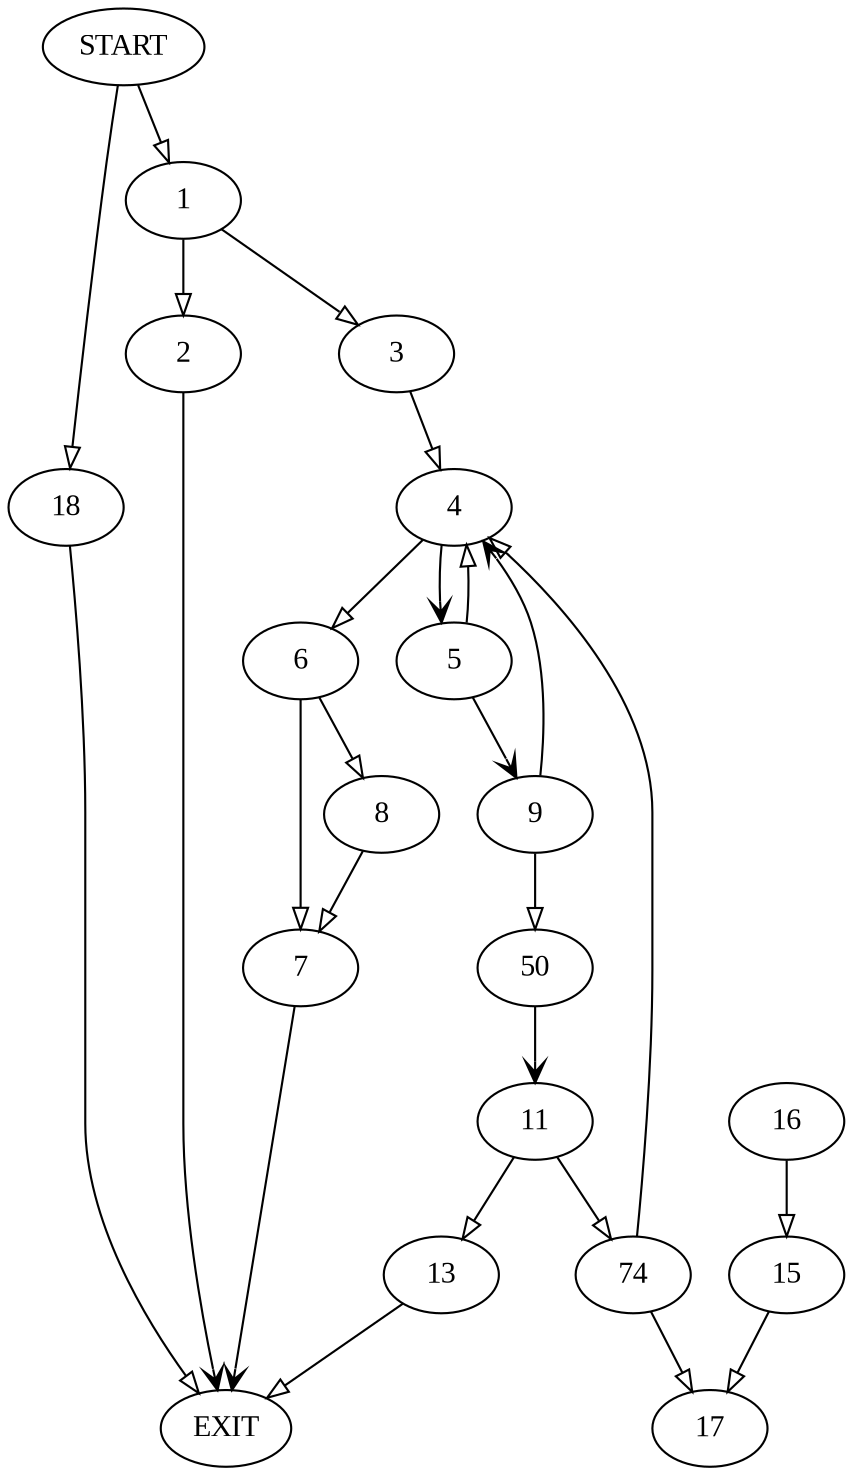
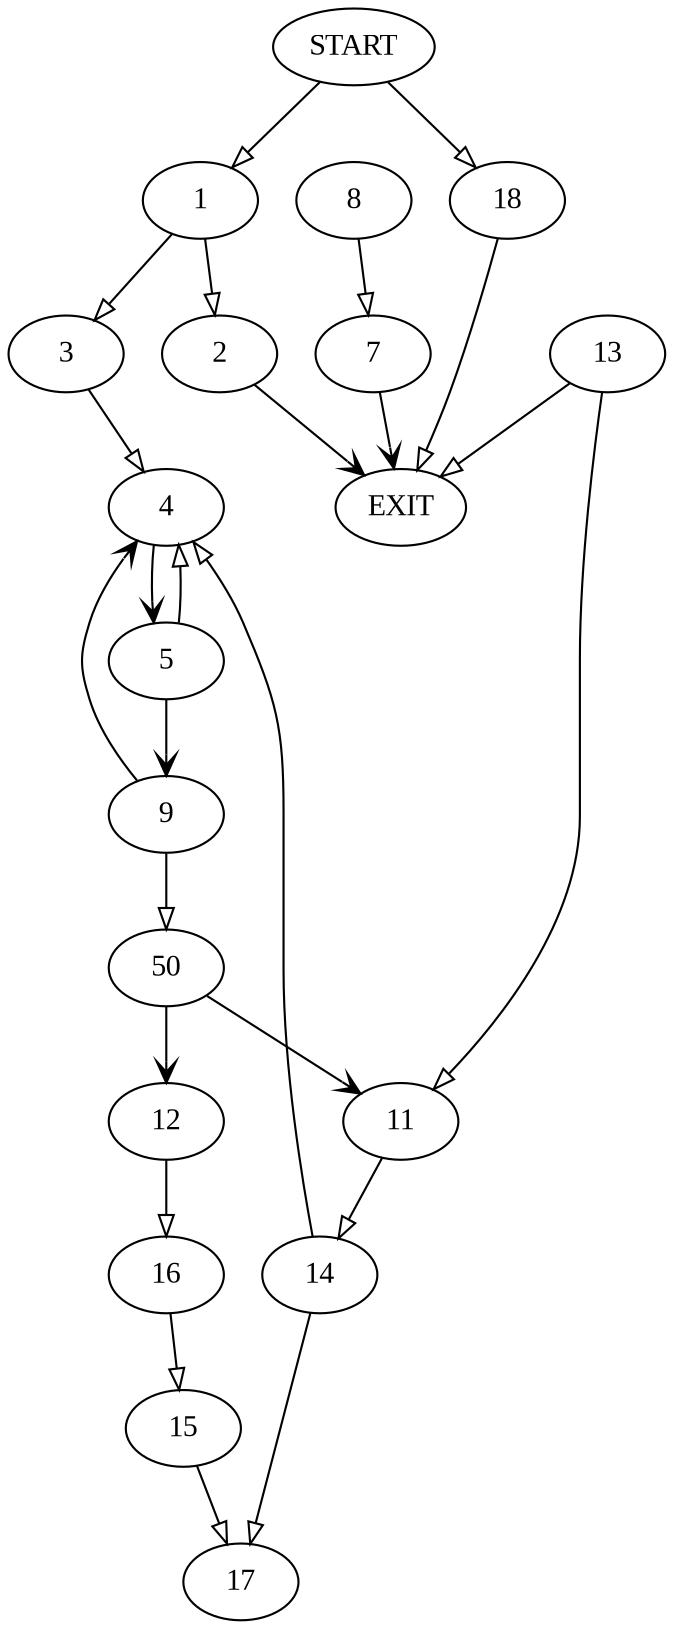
node "6": removed
node "12": added
edge "11" -> "13": reversed
node "74": label "74" -> "14"
